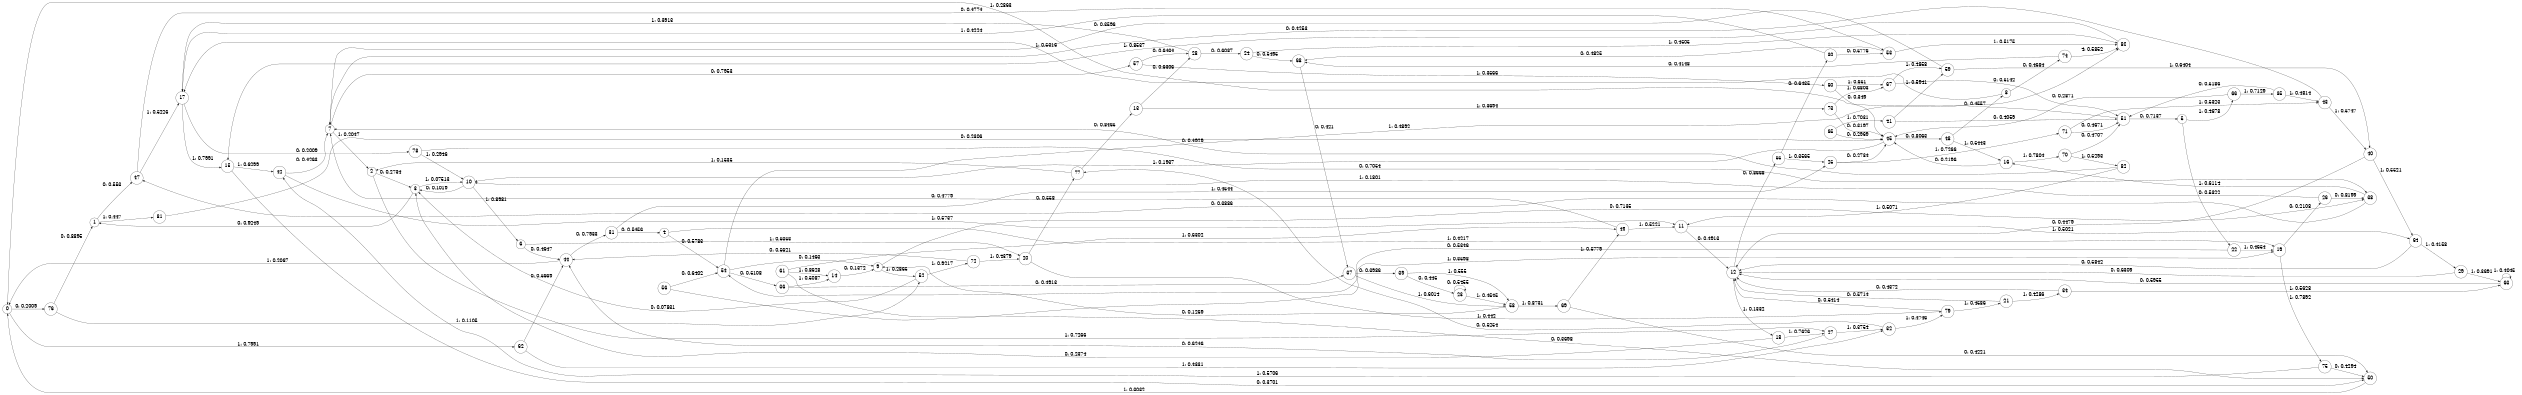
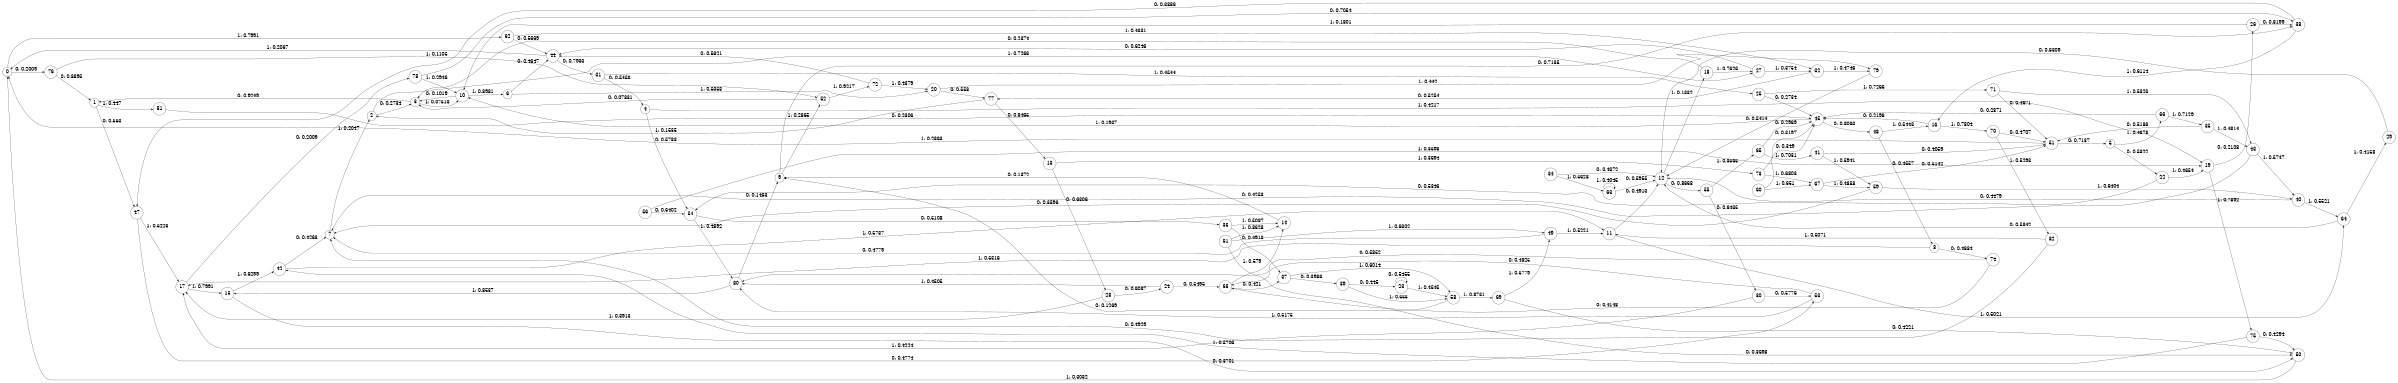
node "57": removed
edge "55" -> "25": now "55" -> "65"
edge "54" -> "9": now "80" -> "9"
edge "68" -> "14": added, label "1: 0.579"
edge "29" -> "63": removed, label "1: 0.3691"
node "21": removed
